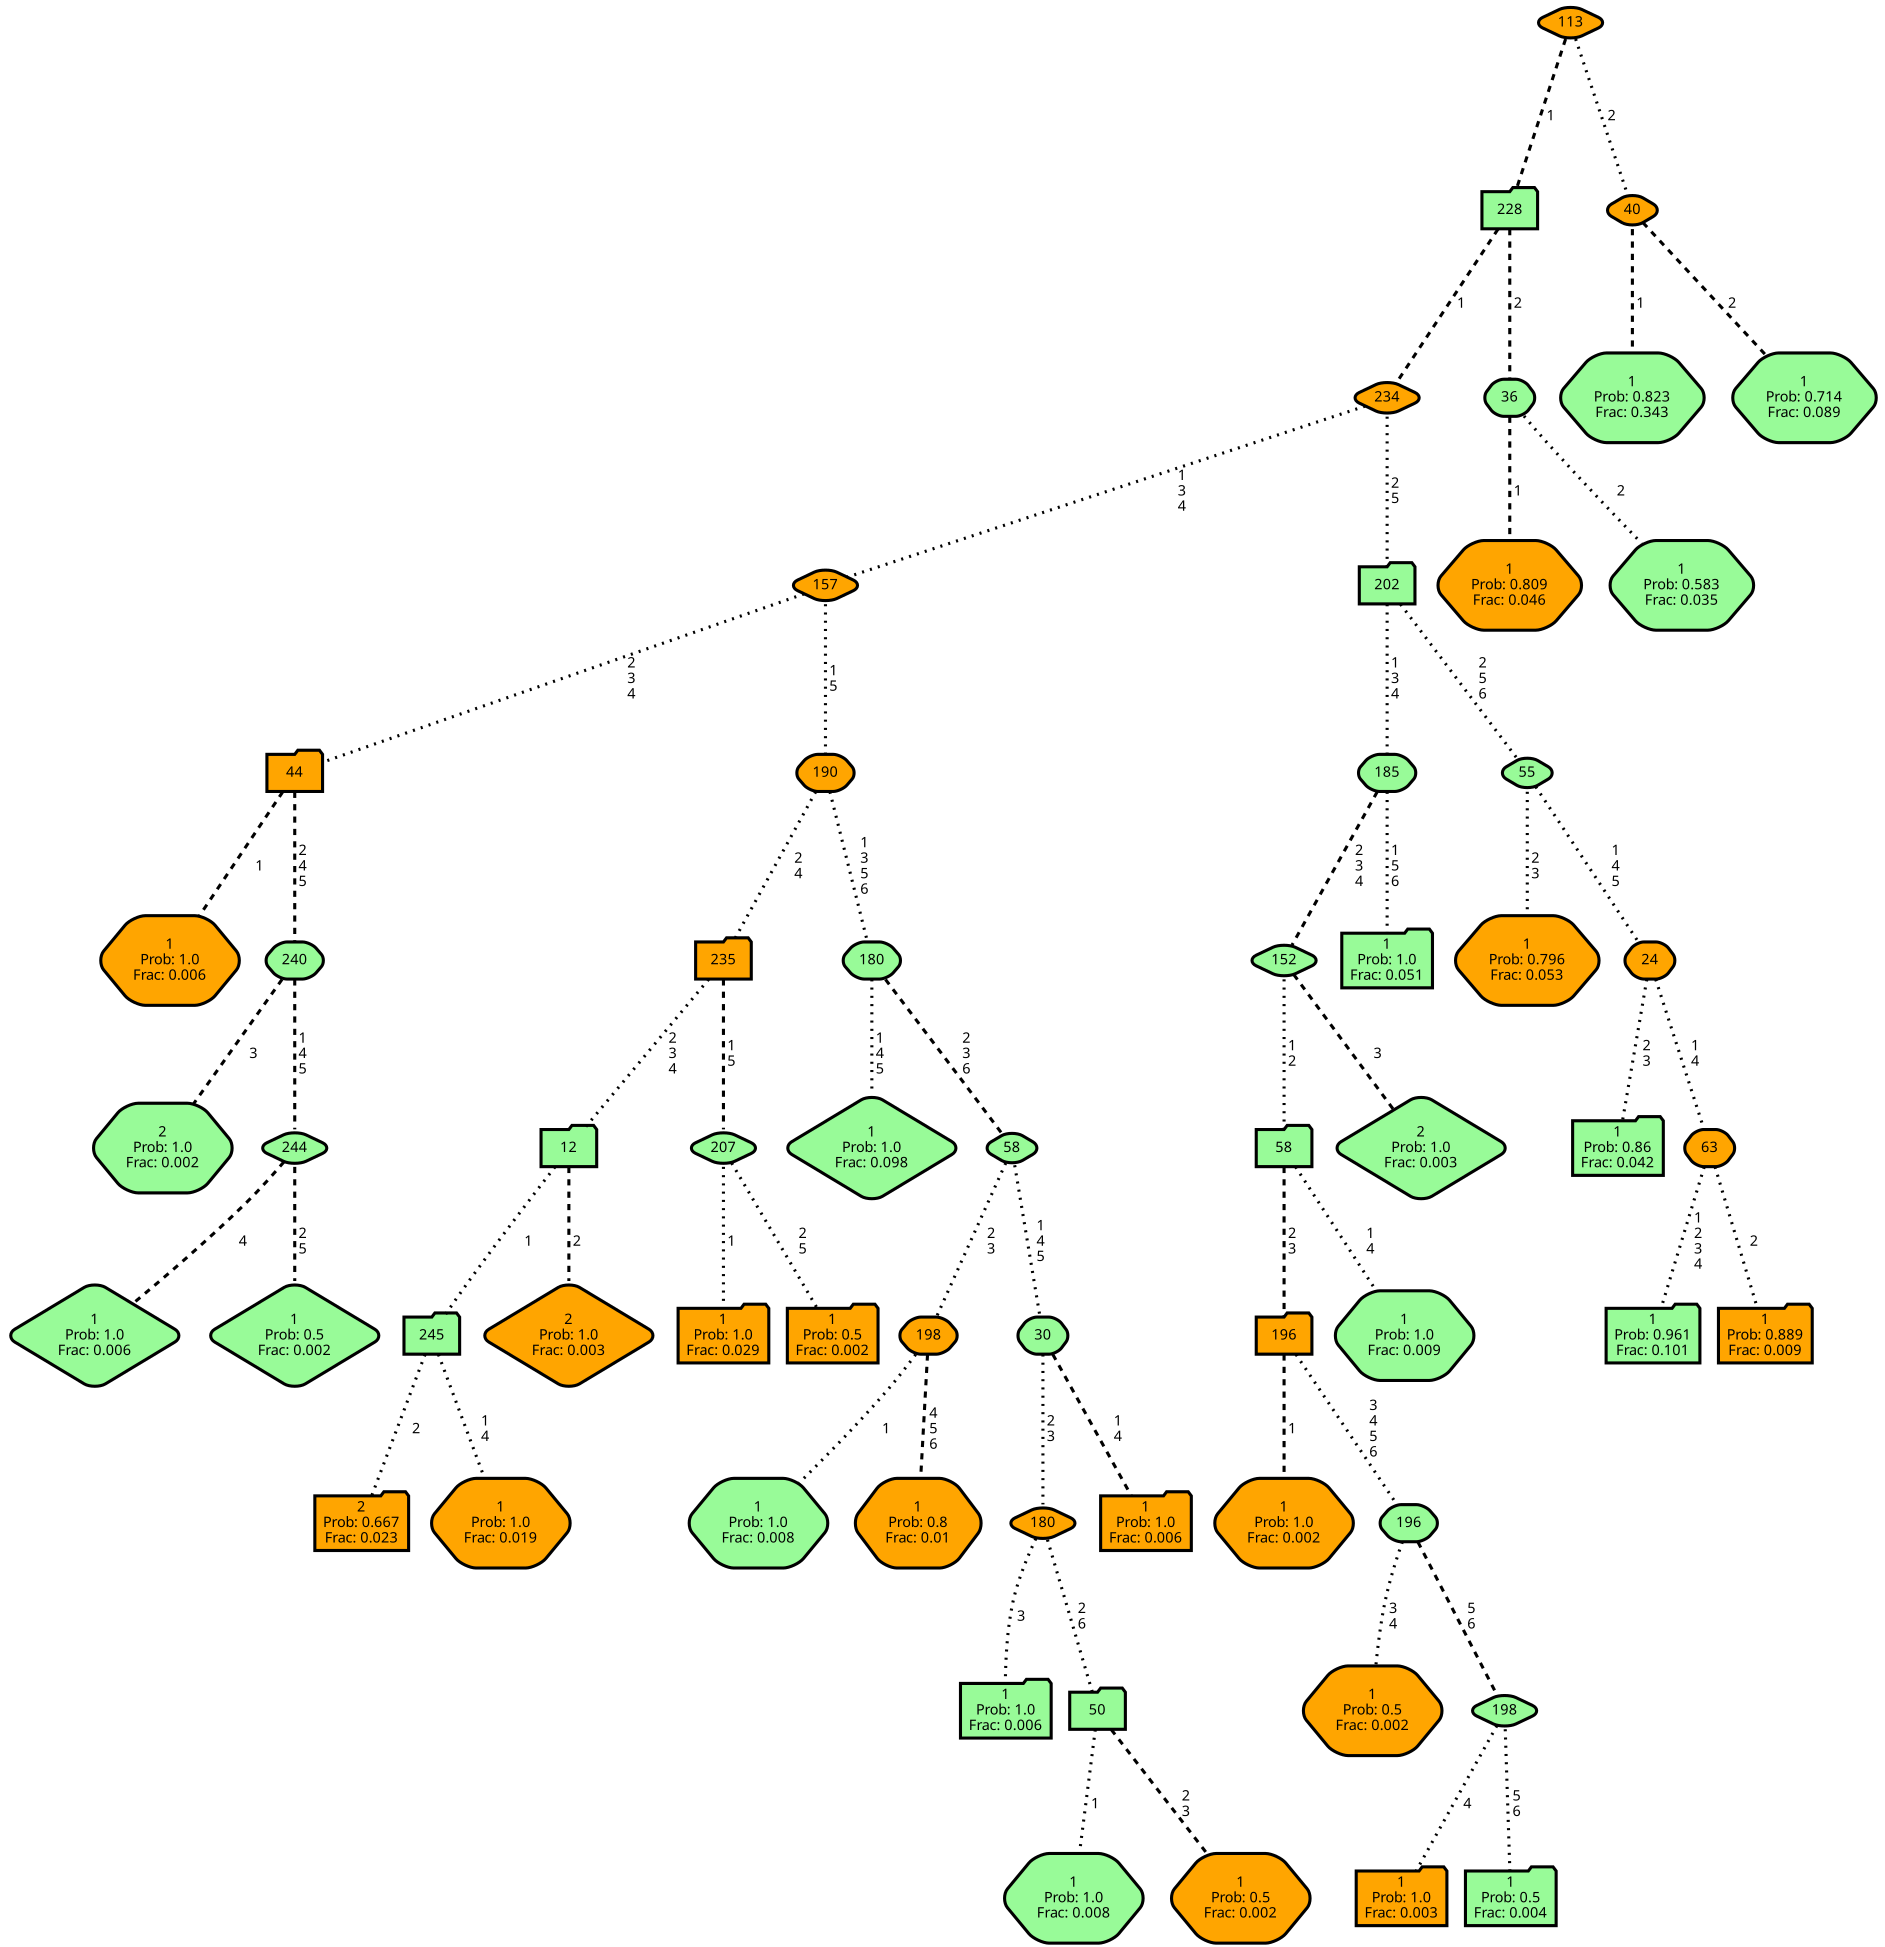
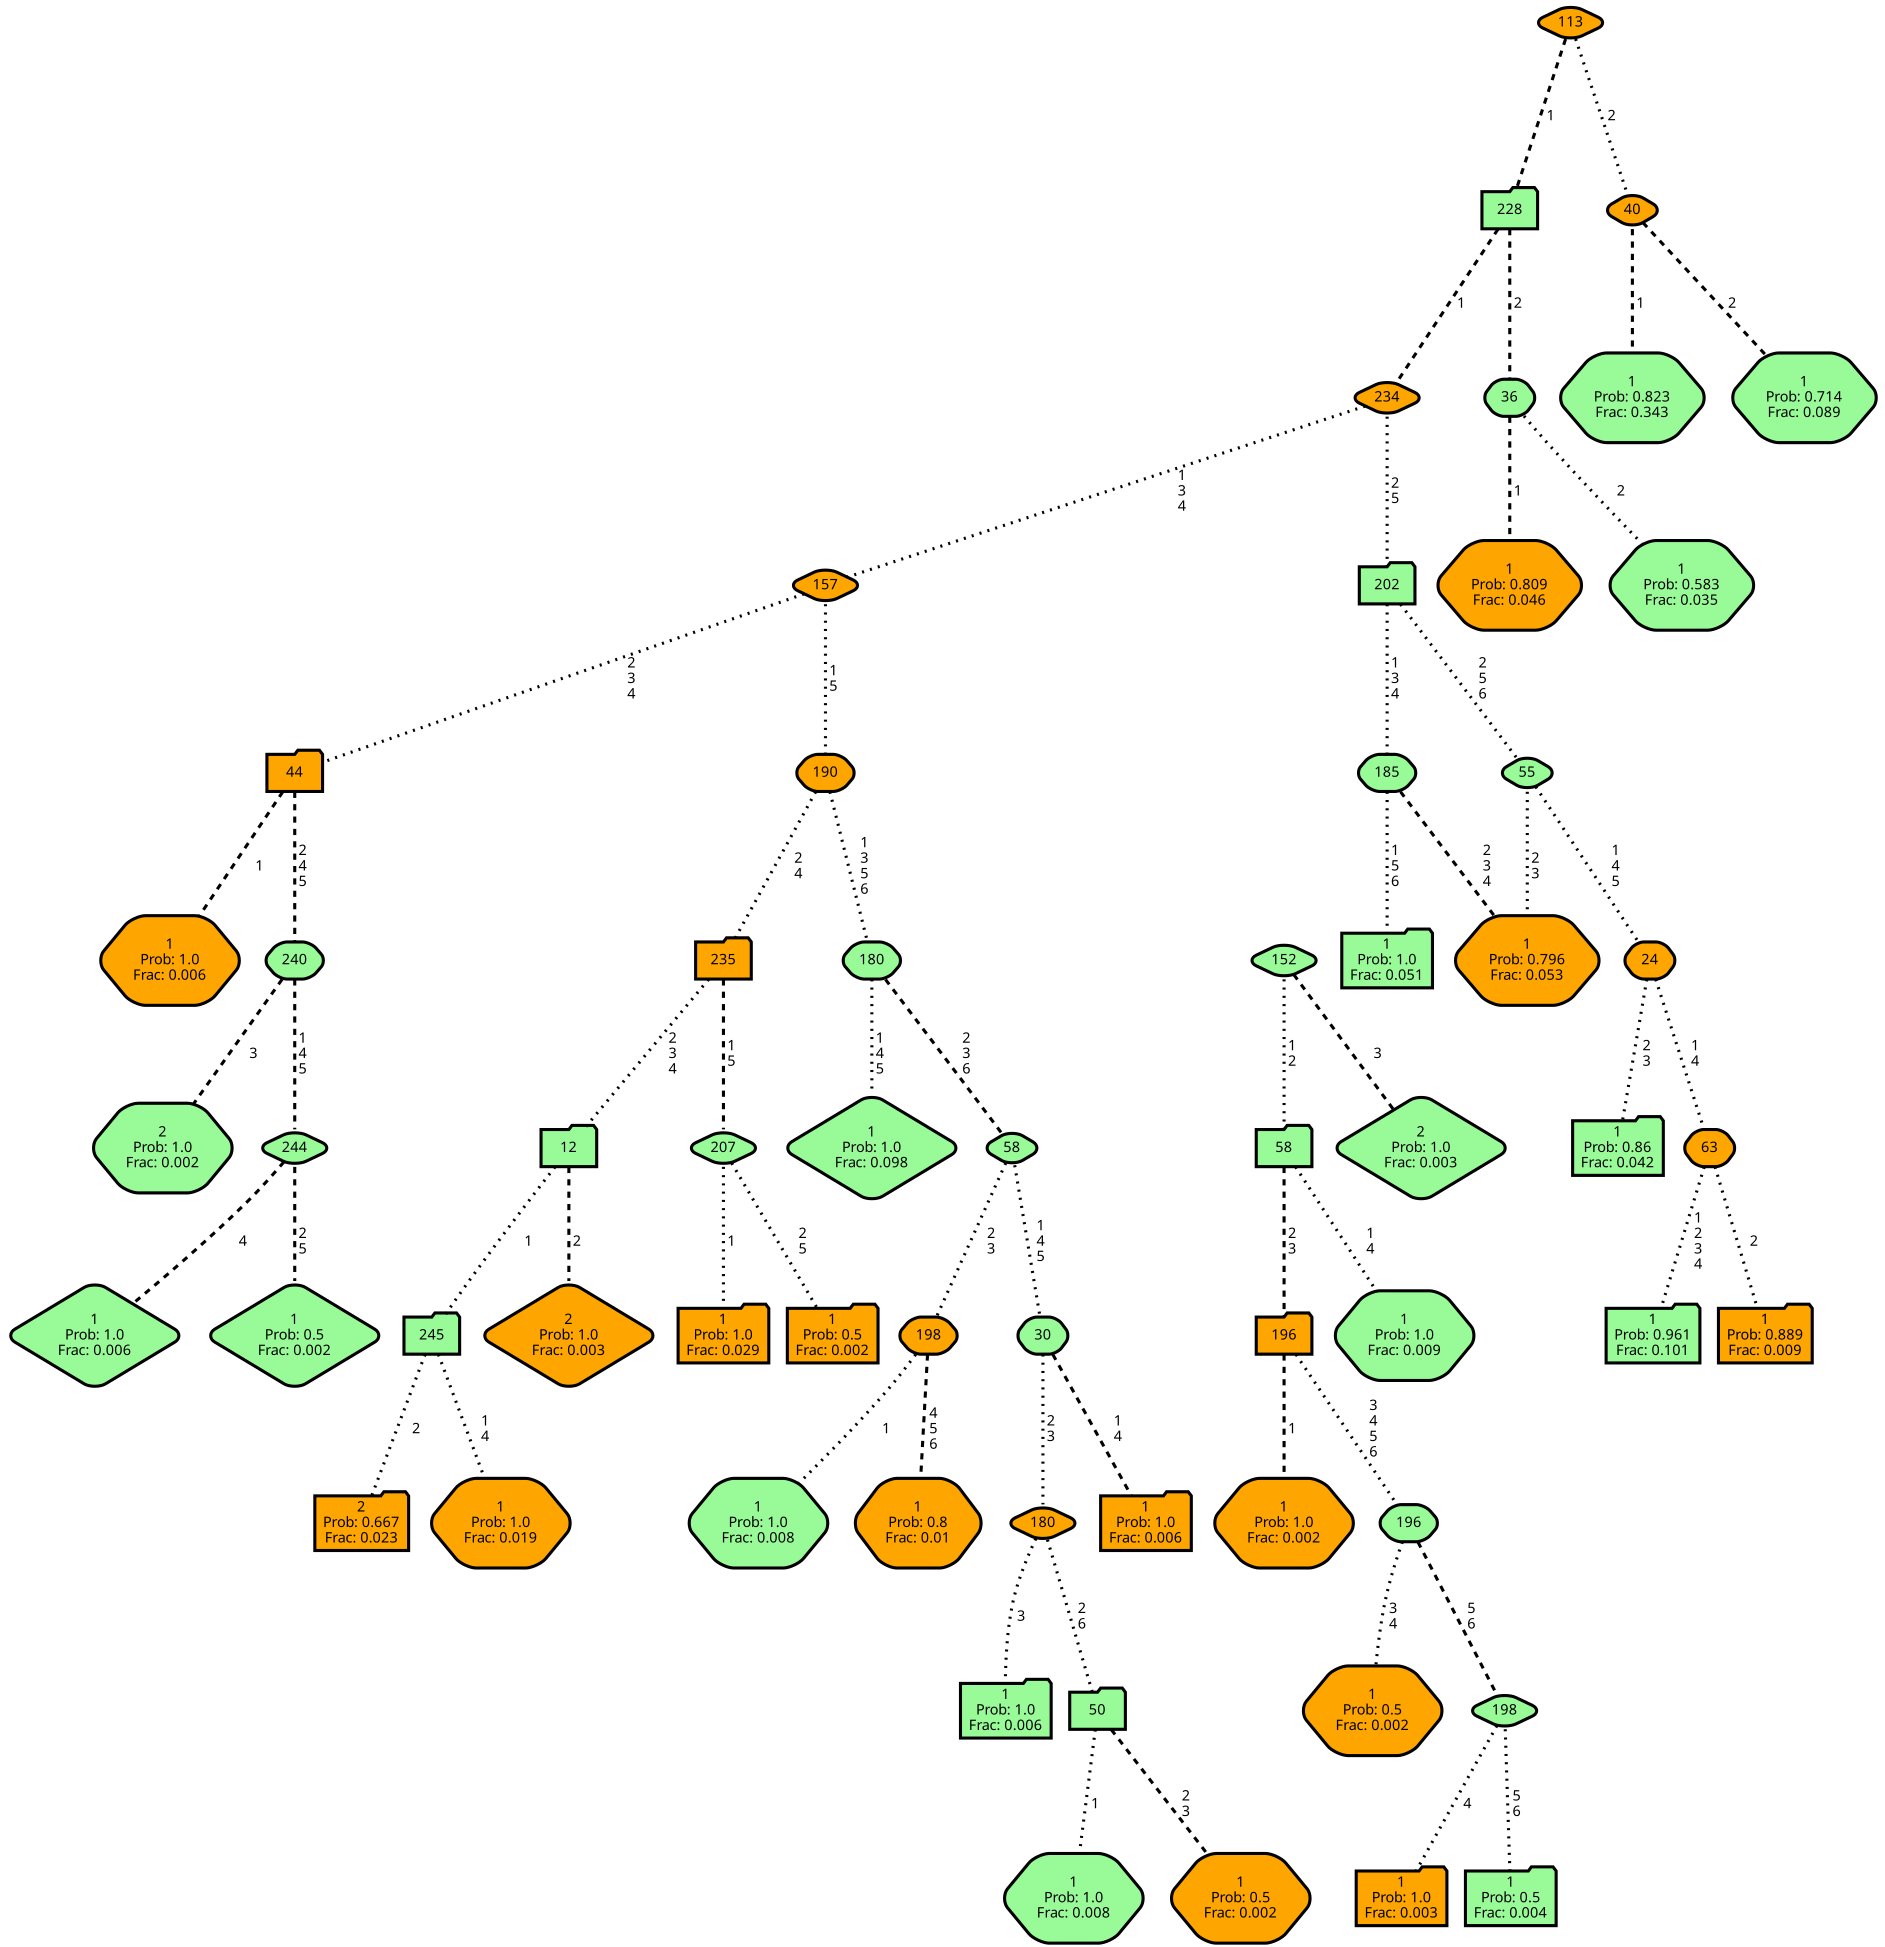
edge "185" -- "152": now "185" -- "1 Prob: 0.796 Frac: 0.053"
